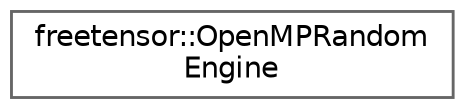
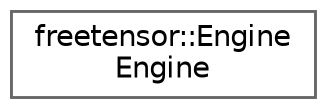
node "freetensor::OpenMPRandom Engine": label "freetensor::OpenMPRandom Engine" -> "freetensor::Engine Engine"
